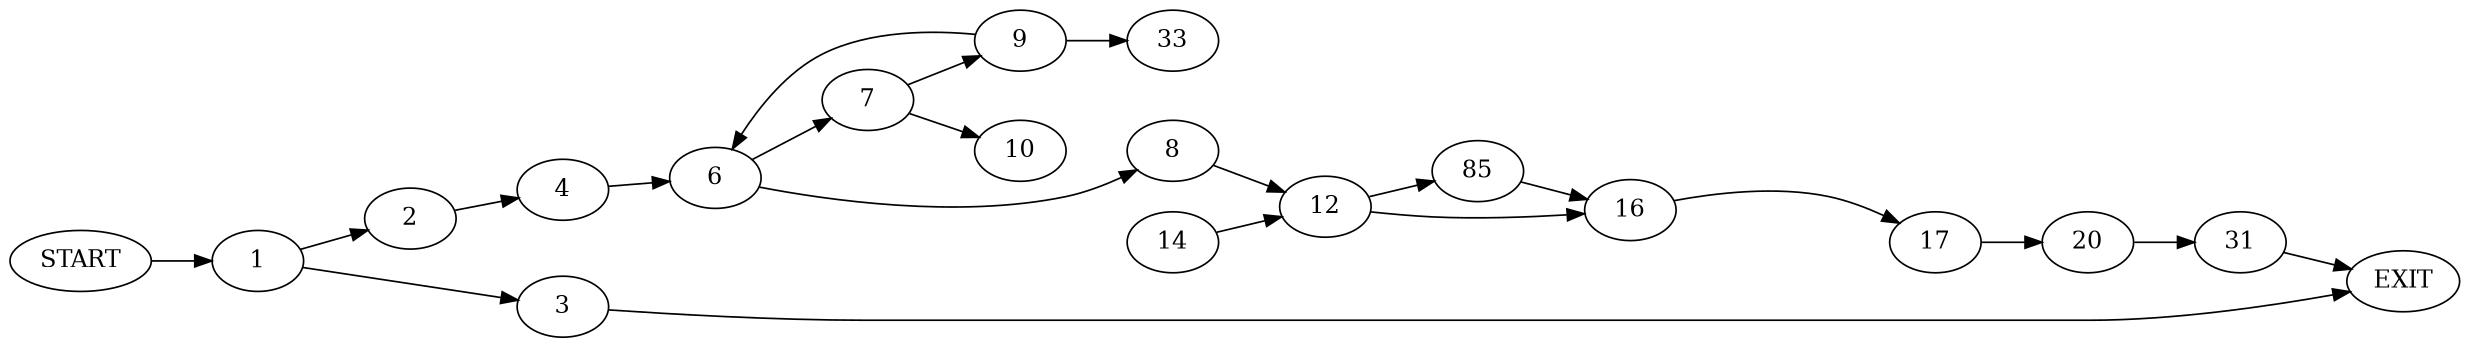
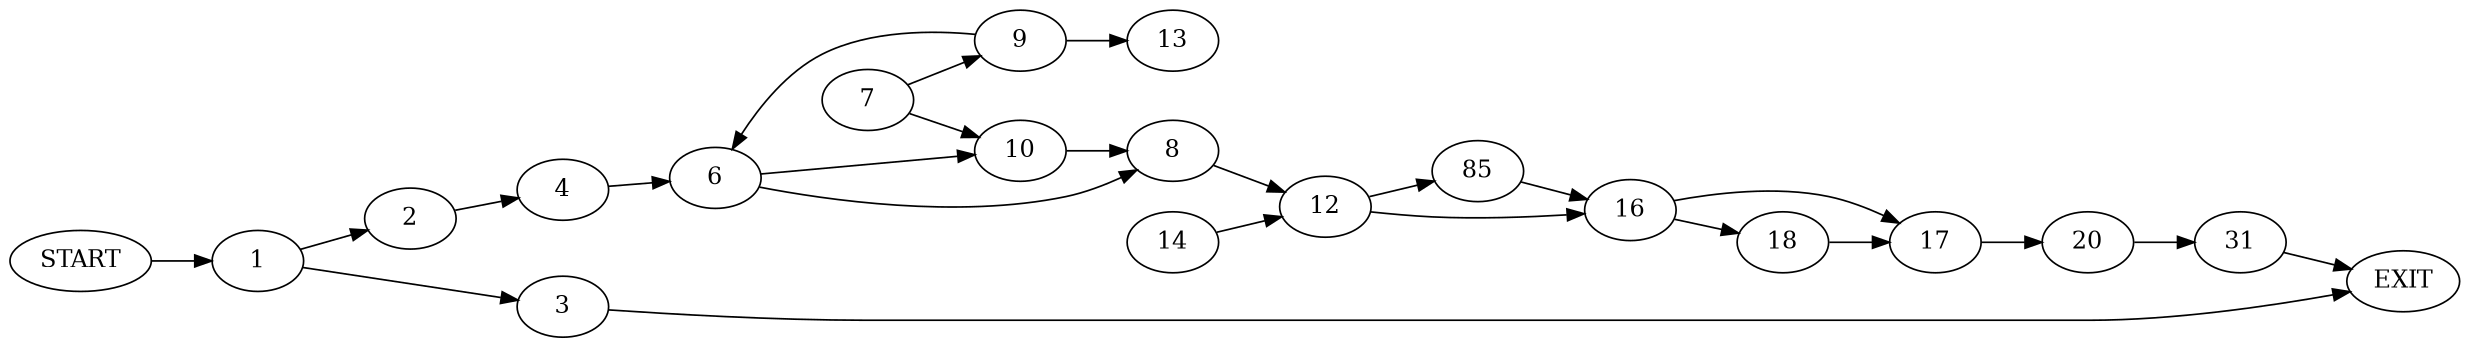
node "33": label "33" -> "13"
edge "6" -> "7": now "6" -> "10"
edge "10" -> "8": added
node "18": added
